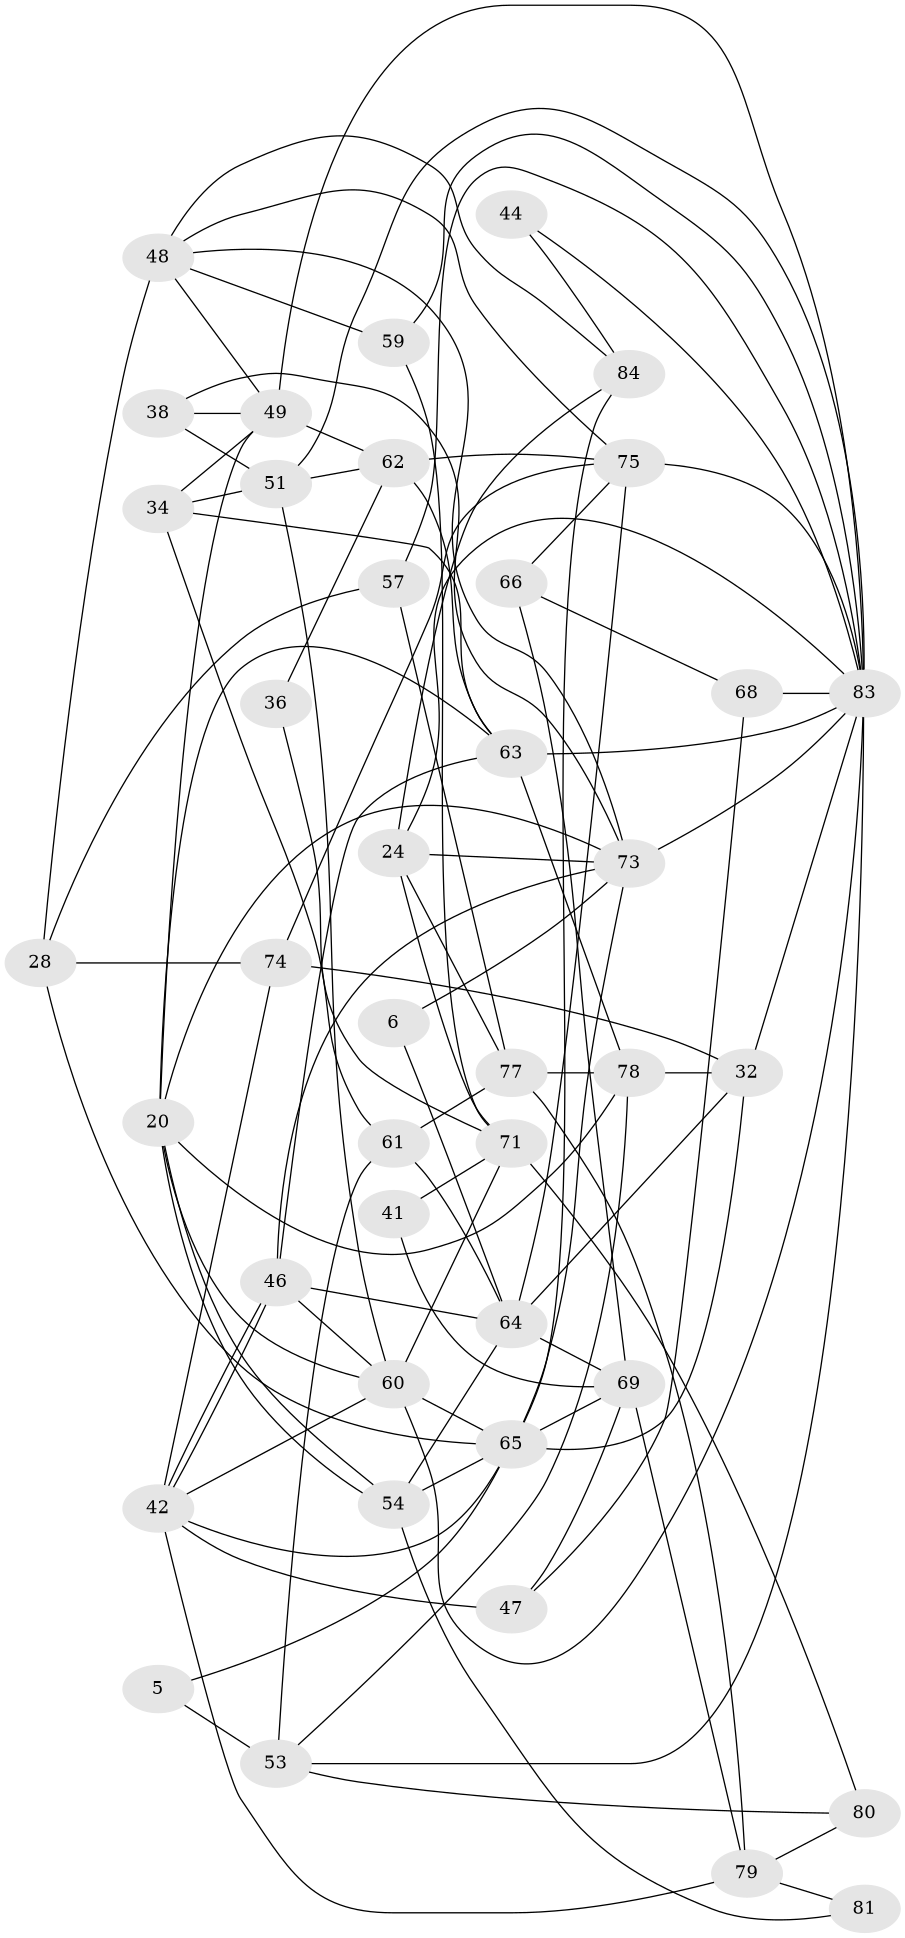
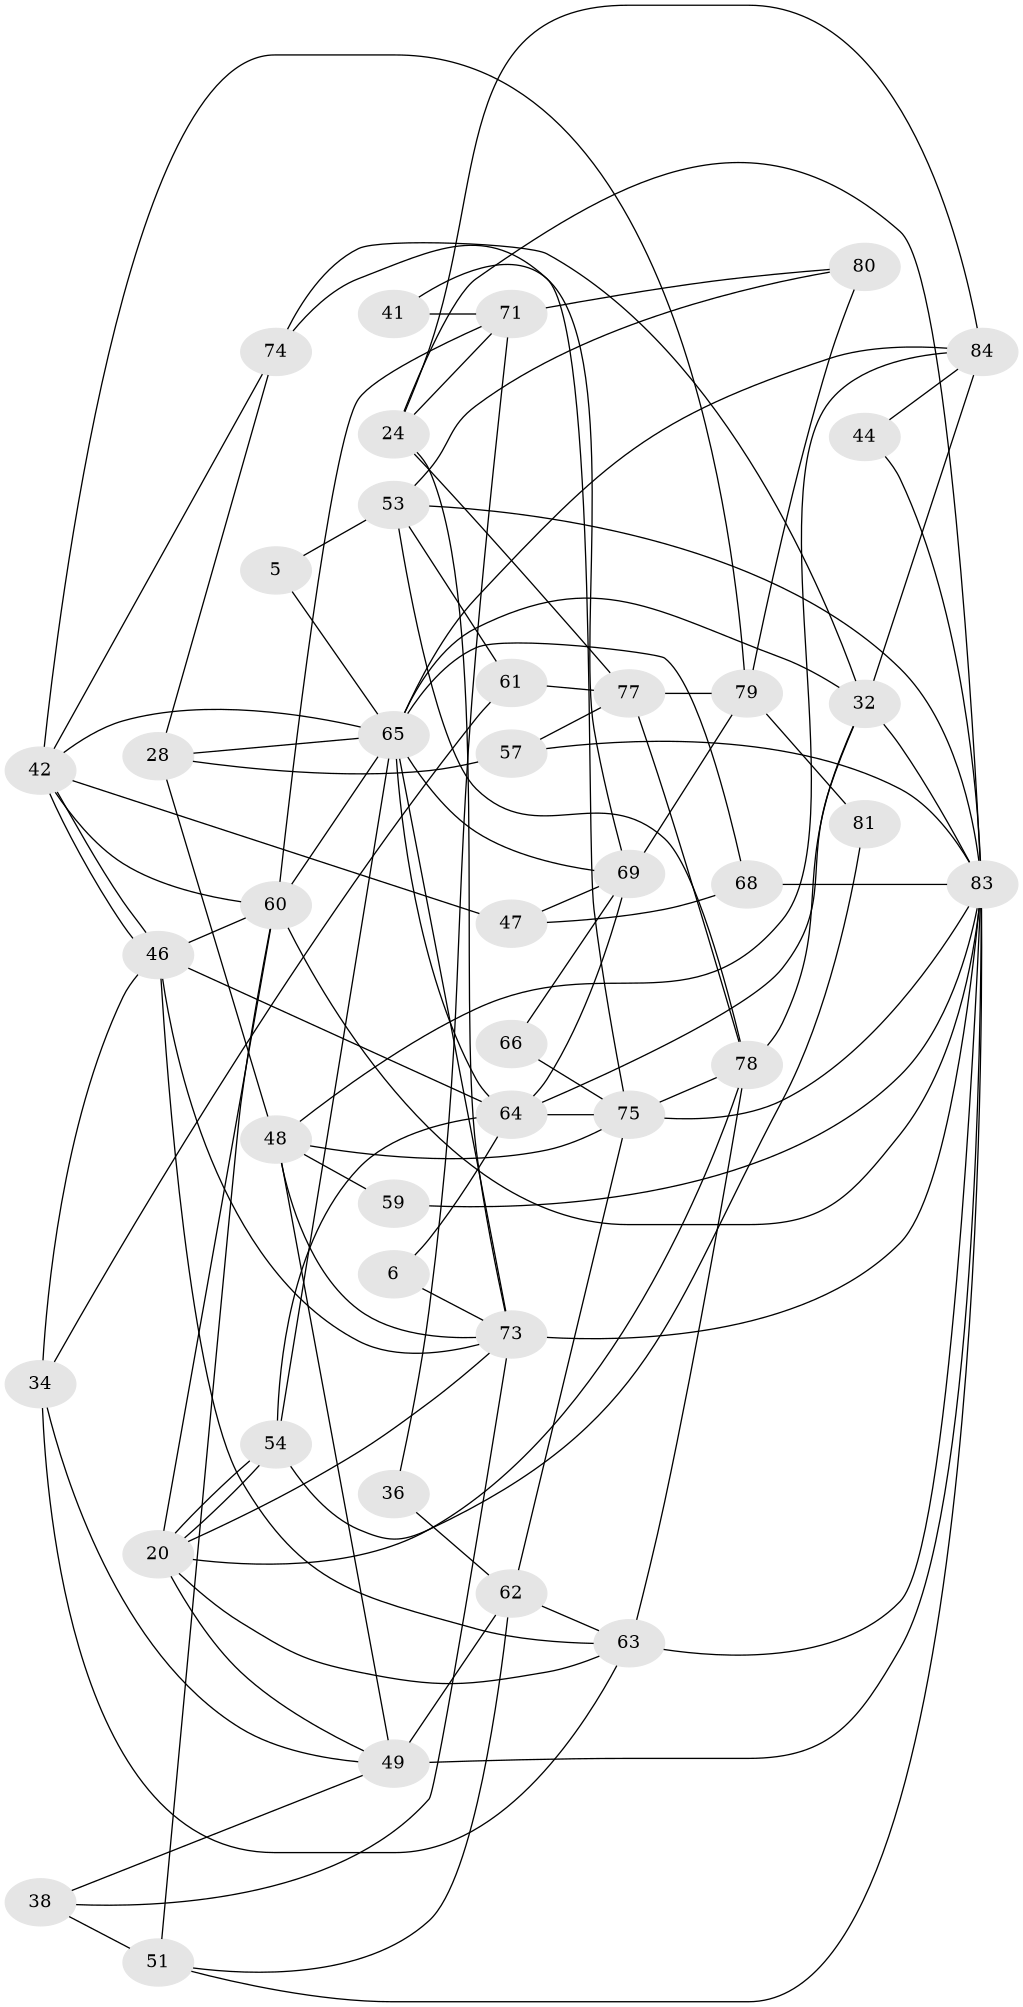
edge "51" -- "34": now "46" -- "34"
edge "84" -- "32": added
edge "66" -- "68": now "65" -- "68"
edge "59" -- "71": removed
edge "78" -- "75": added
edge "61" -- "64": now "65" -- "64"
